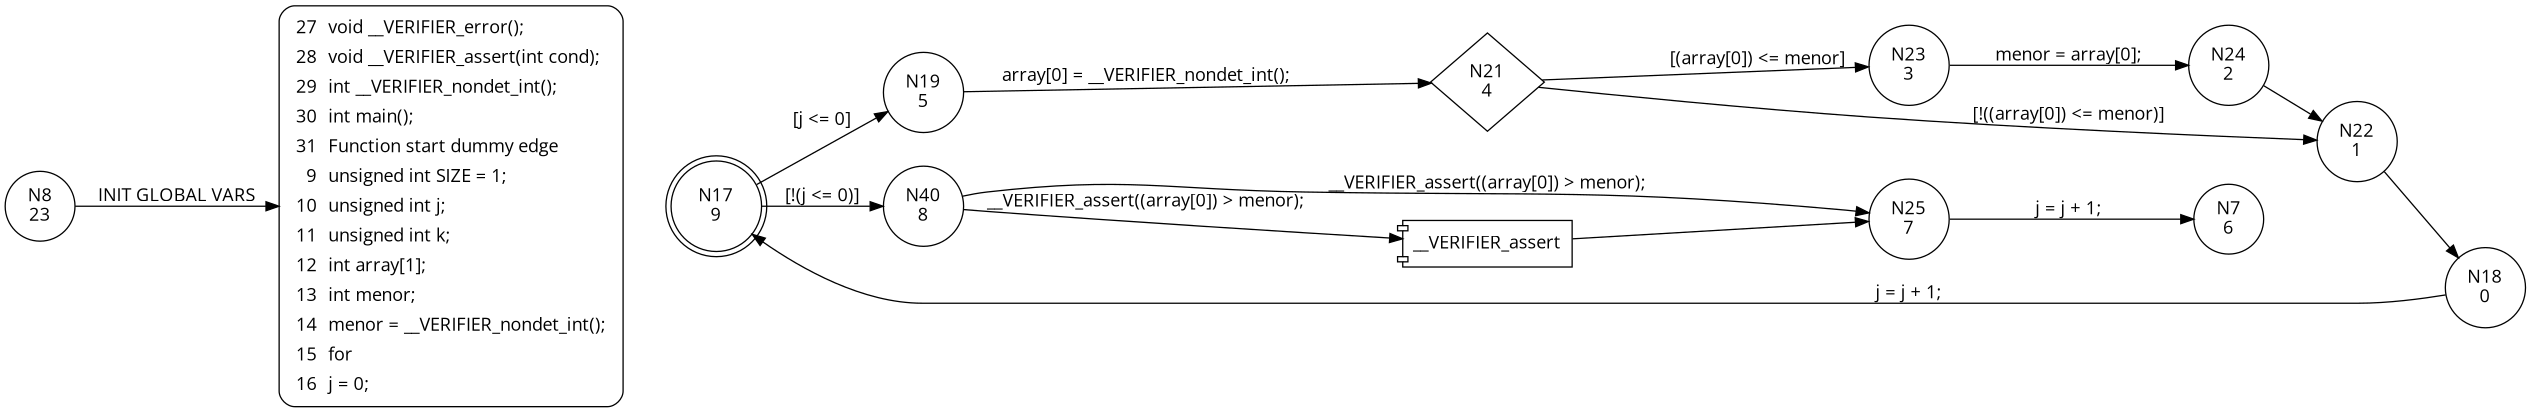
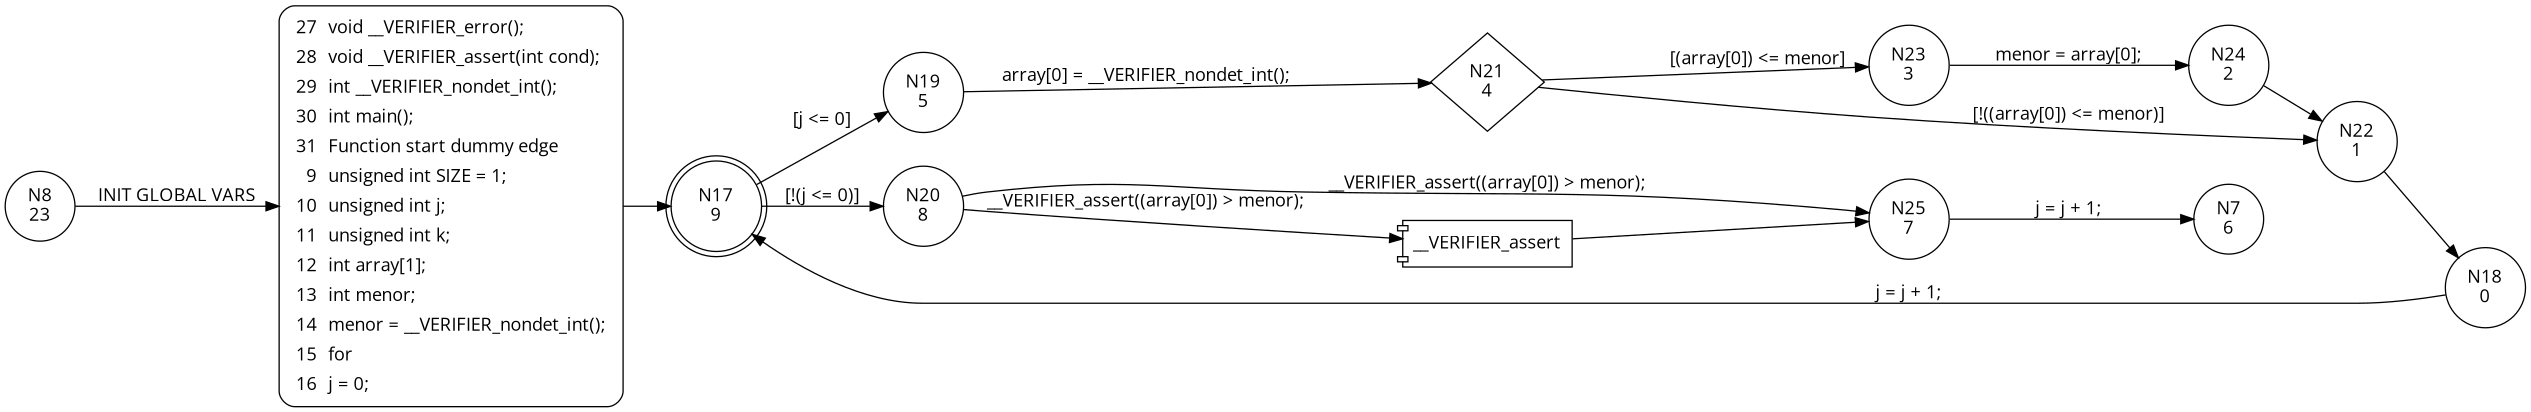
edge "27" -> "N17 9": added
node "N40 8": label "N40 8" -> "N20 8"
